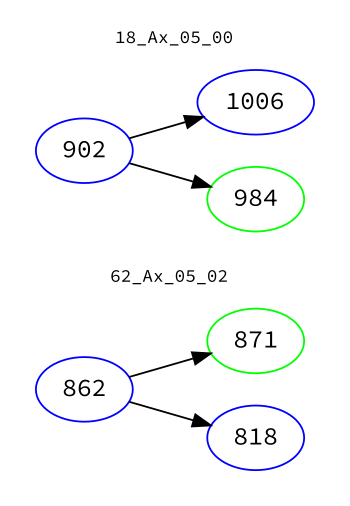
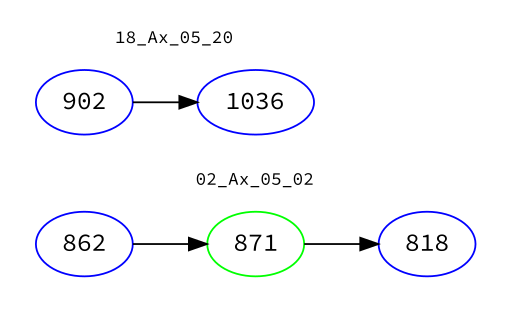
cluster "18_Ax_05_00": label "18_Ax_05_00" -> "18_Ax_05_20"
node "1006": label "1006" -> "1036"
node "984": removed
cluster "62_Ax_05_02": label "62_Ax_05_02" -> "02_Ax_05_02"
edge "862" -> "818": now "871" -> "818"
